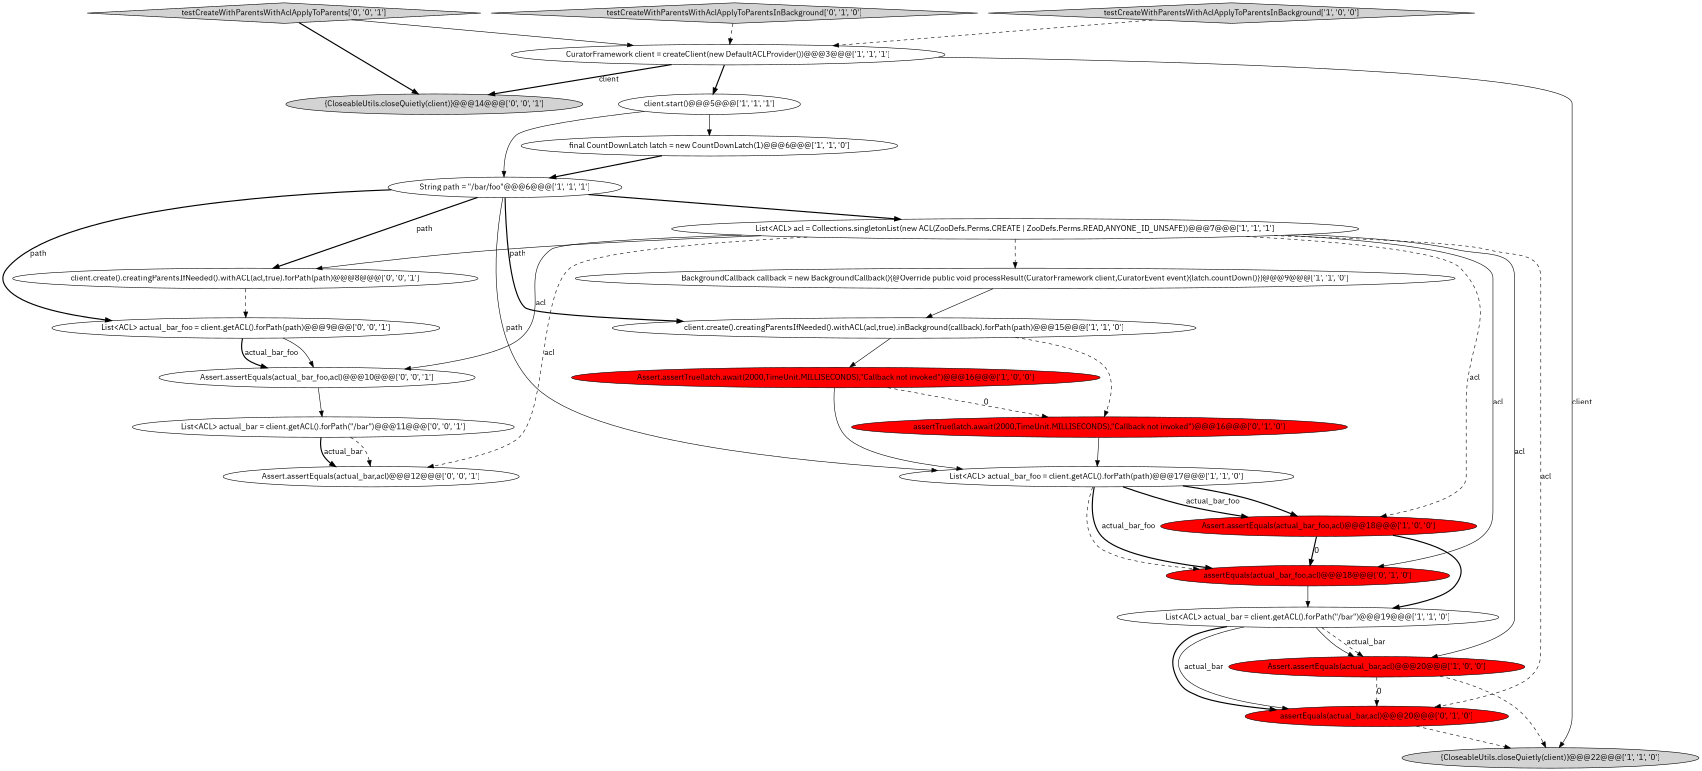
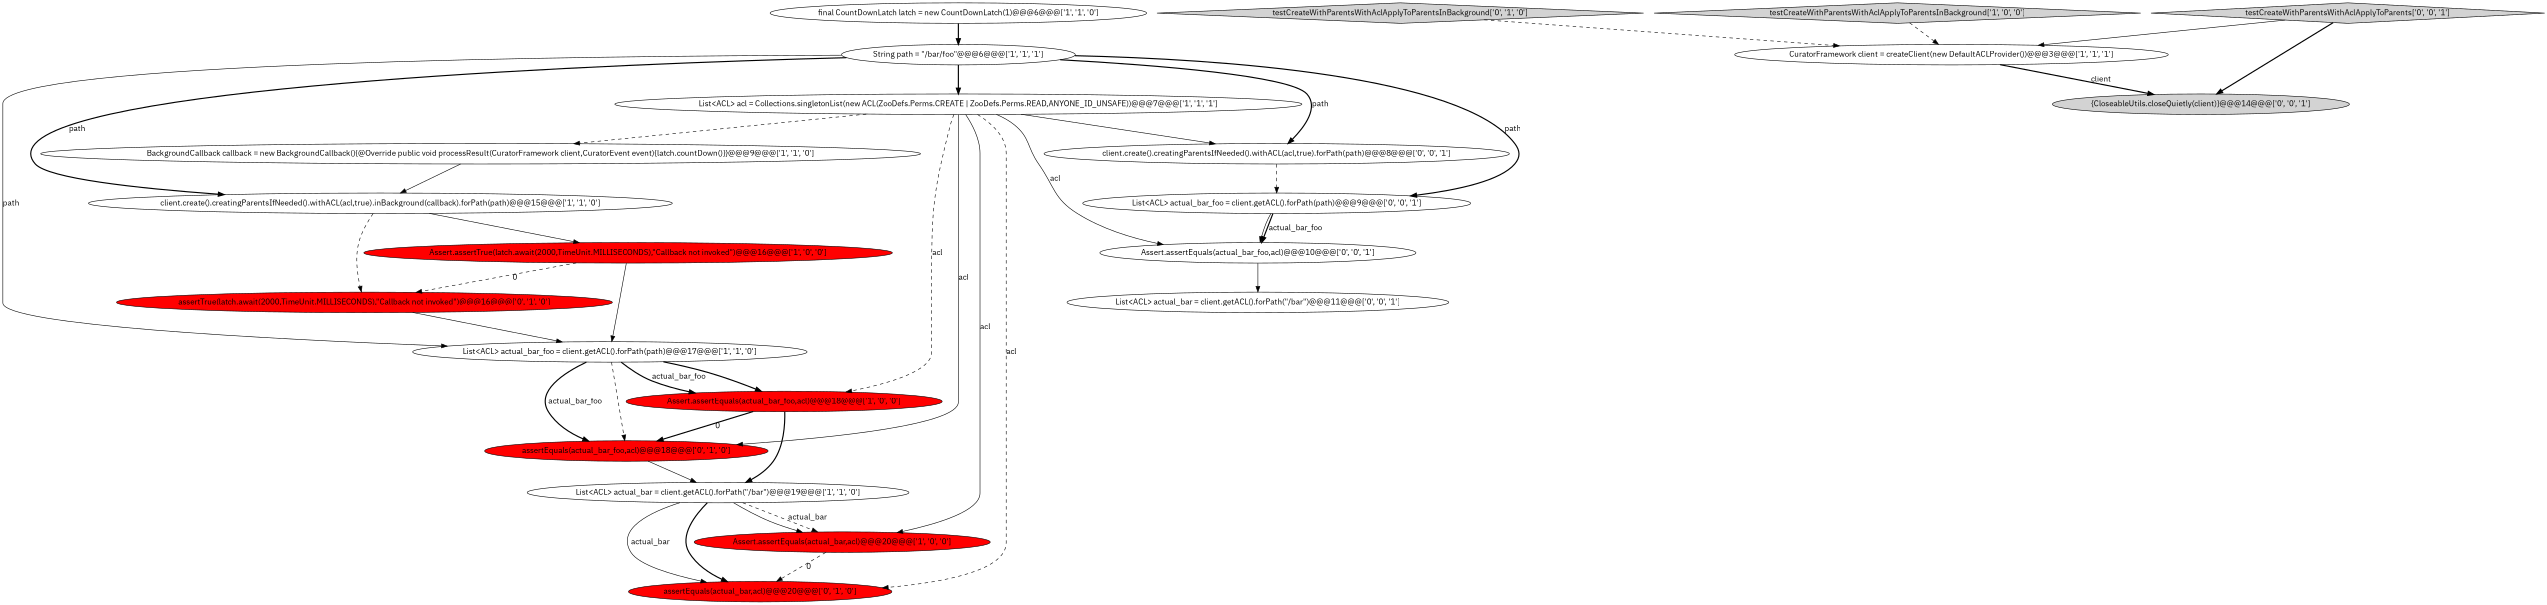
node "client.start()@@@5@@@['1', '1', '1']": removed
node "Assert.assertEquals(actual_bar,acl)@@@12@@@['0', '0', '1']": removed
node "{CloseableUtils.closeQuietly(client)}@@@22@@@['1', '1', '0']": removed
